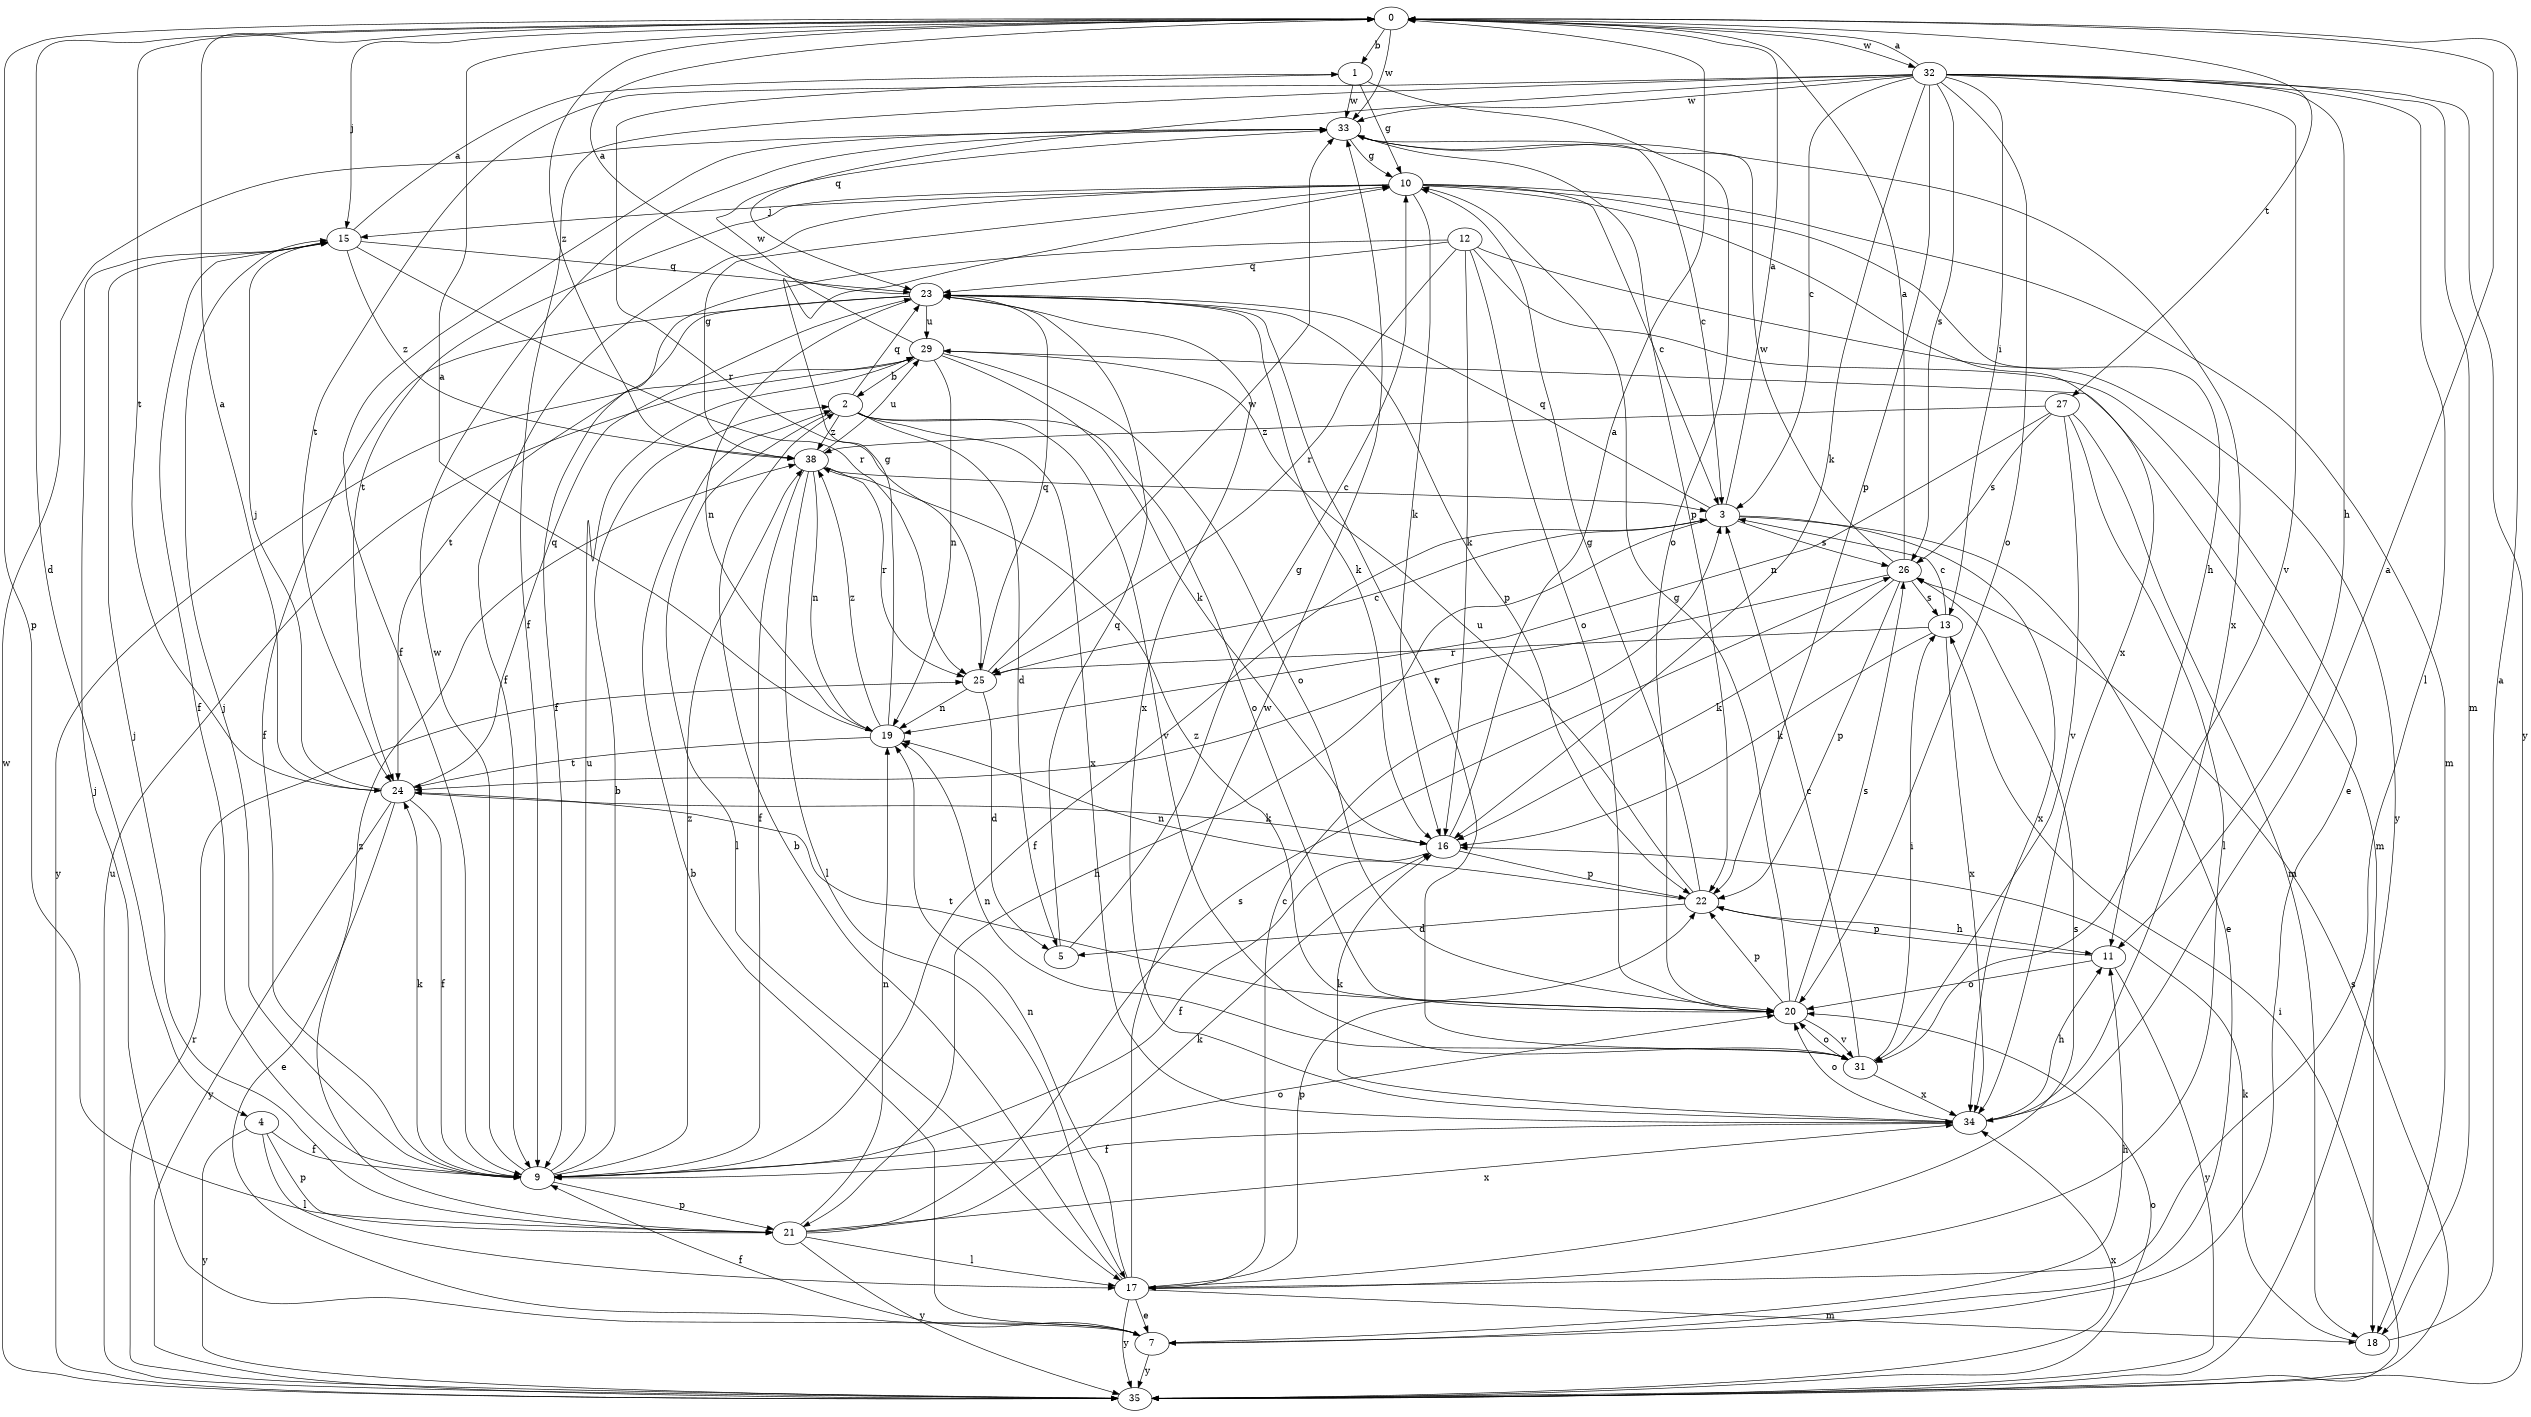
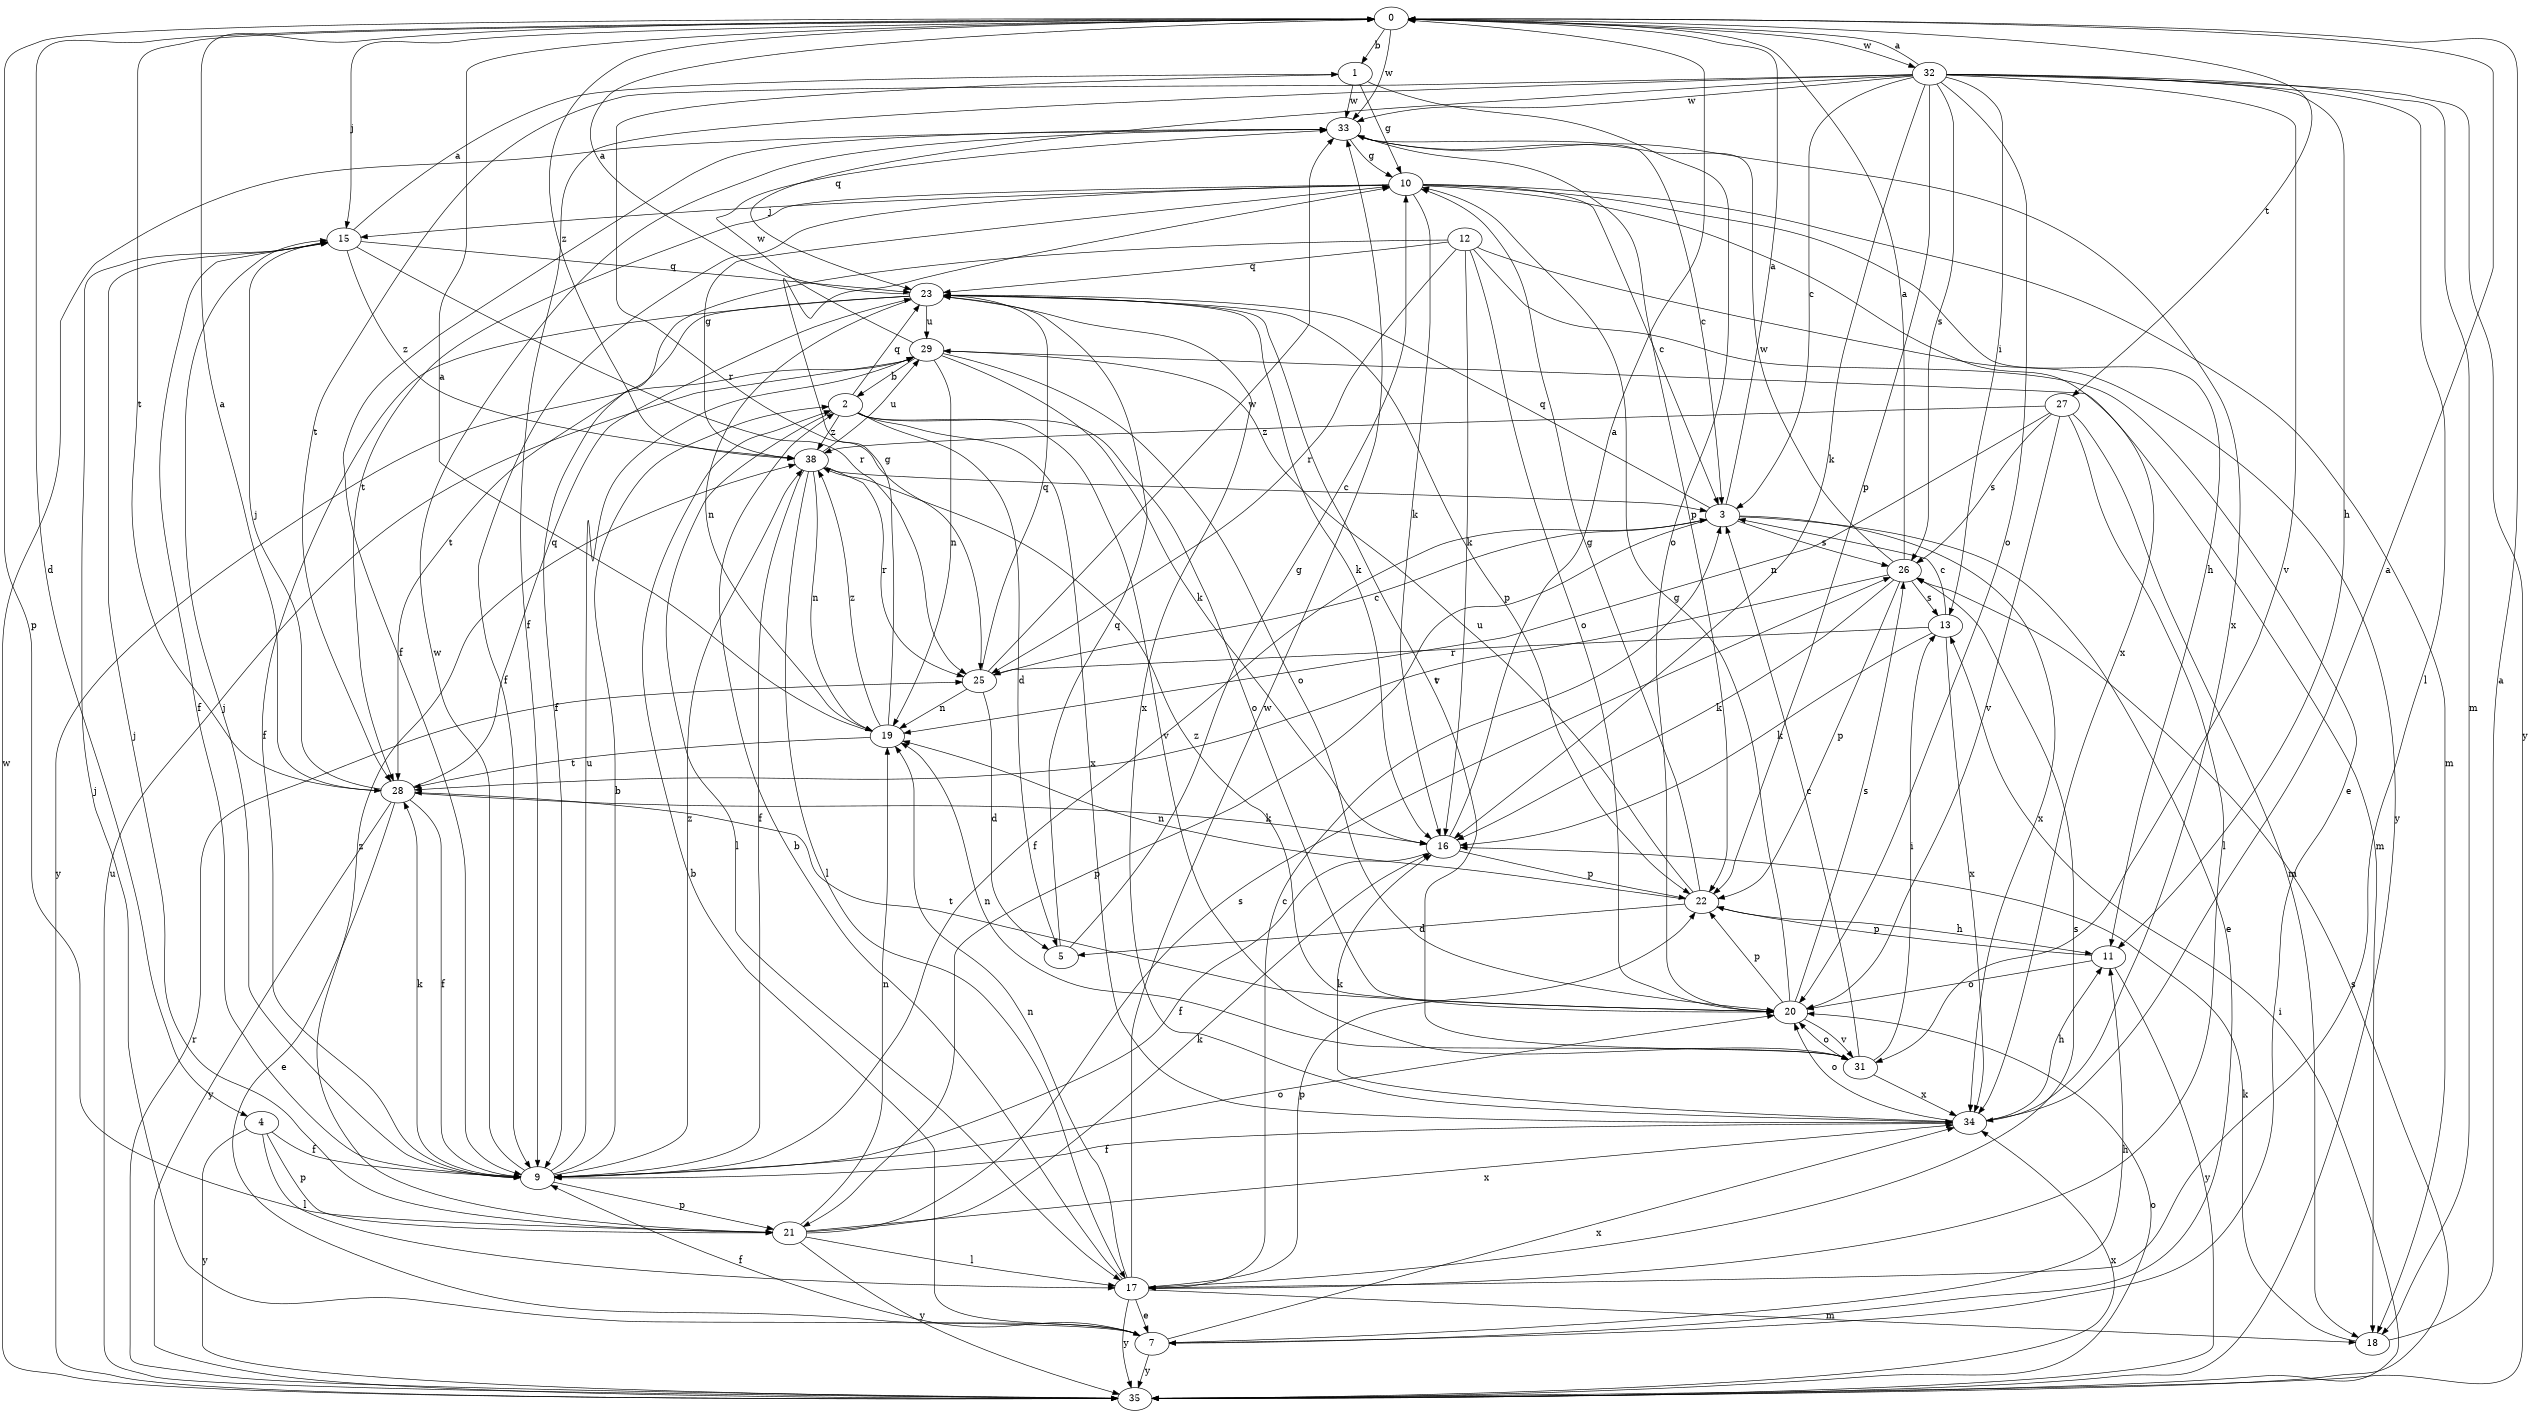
edge "27" -> "31": now "27" -> "20"
node "24": label "24" -> "28"
edge "3" -> "21": label "h" -> "p"
edge "7" -> "34": added, label "x"
